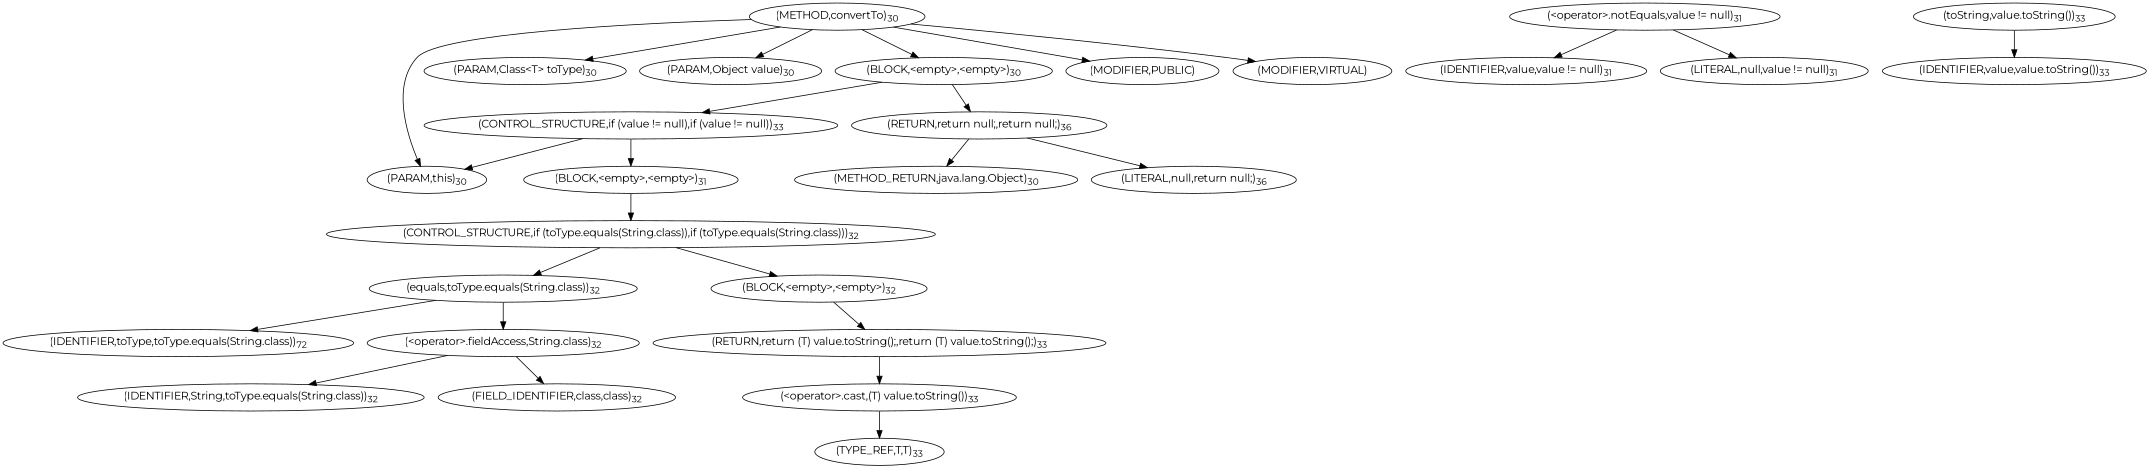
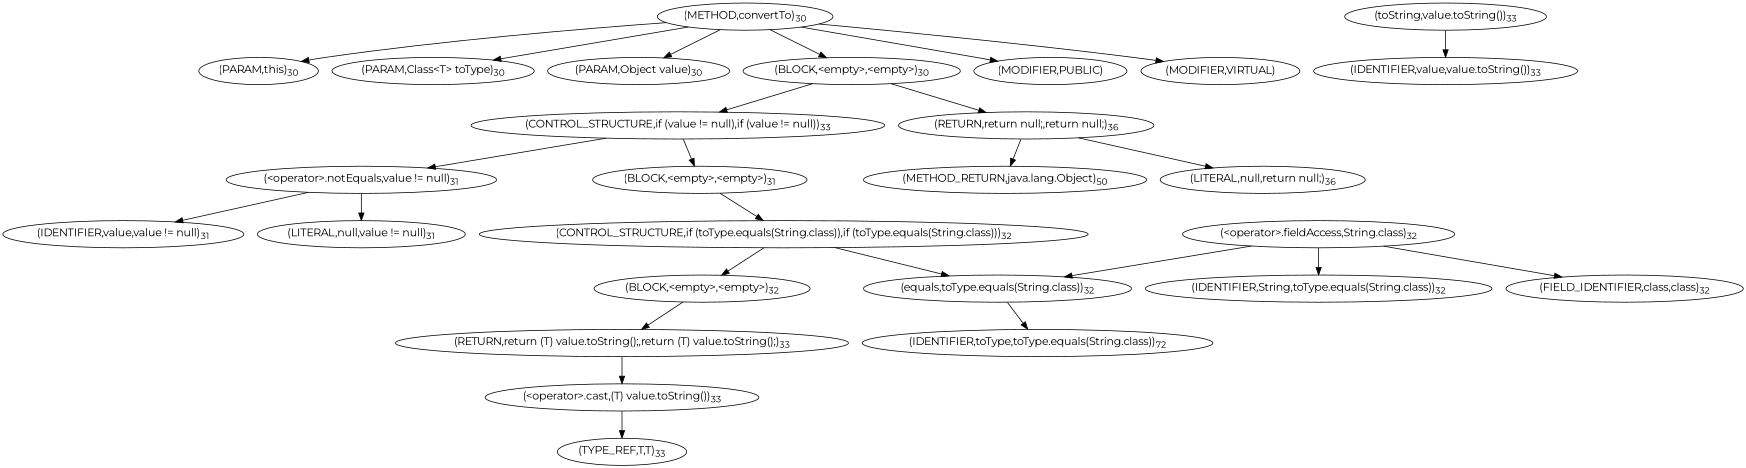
edge "(CONTROL_STRUCTURE,if (value != null),if (value != null))" -> "(PARAM,this)": now "(CONTROL_STRUCTURE,if (value != null),if (value != null))" -> "(<operator>.notEquals,value != null)"
node "(METHOD_RETURN,java.lang.Object)": text "30" -> "50"
edge "(equals,toType.equals(String.class))" -> "(<operator>.fieldAccess,String.class)": reversed
